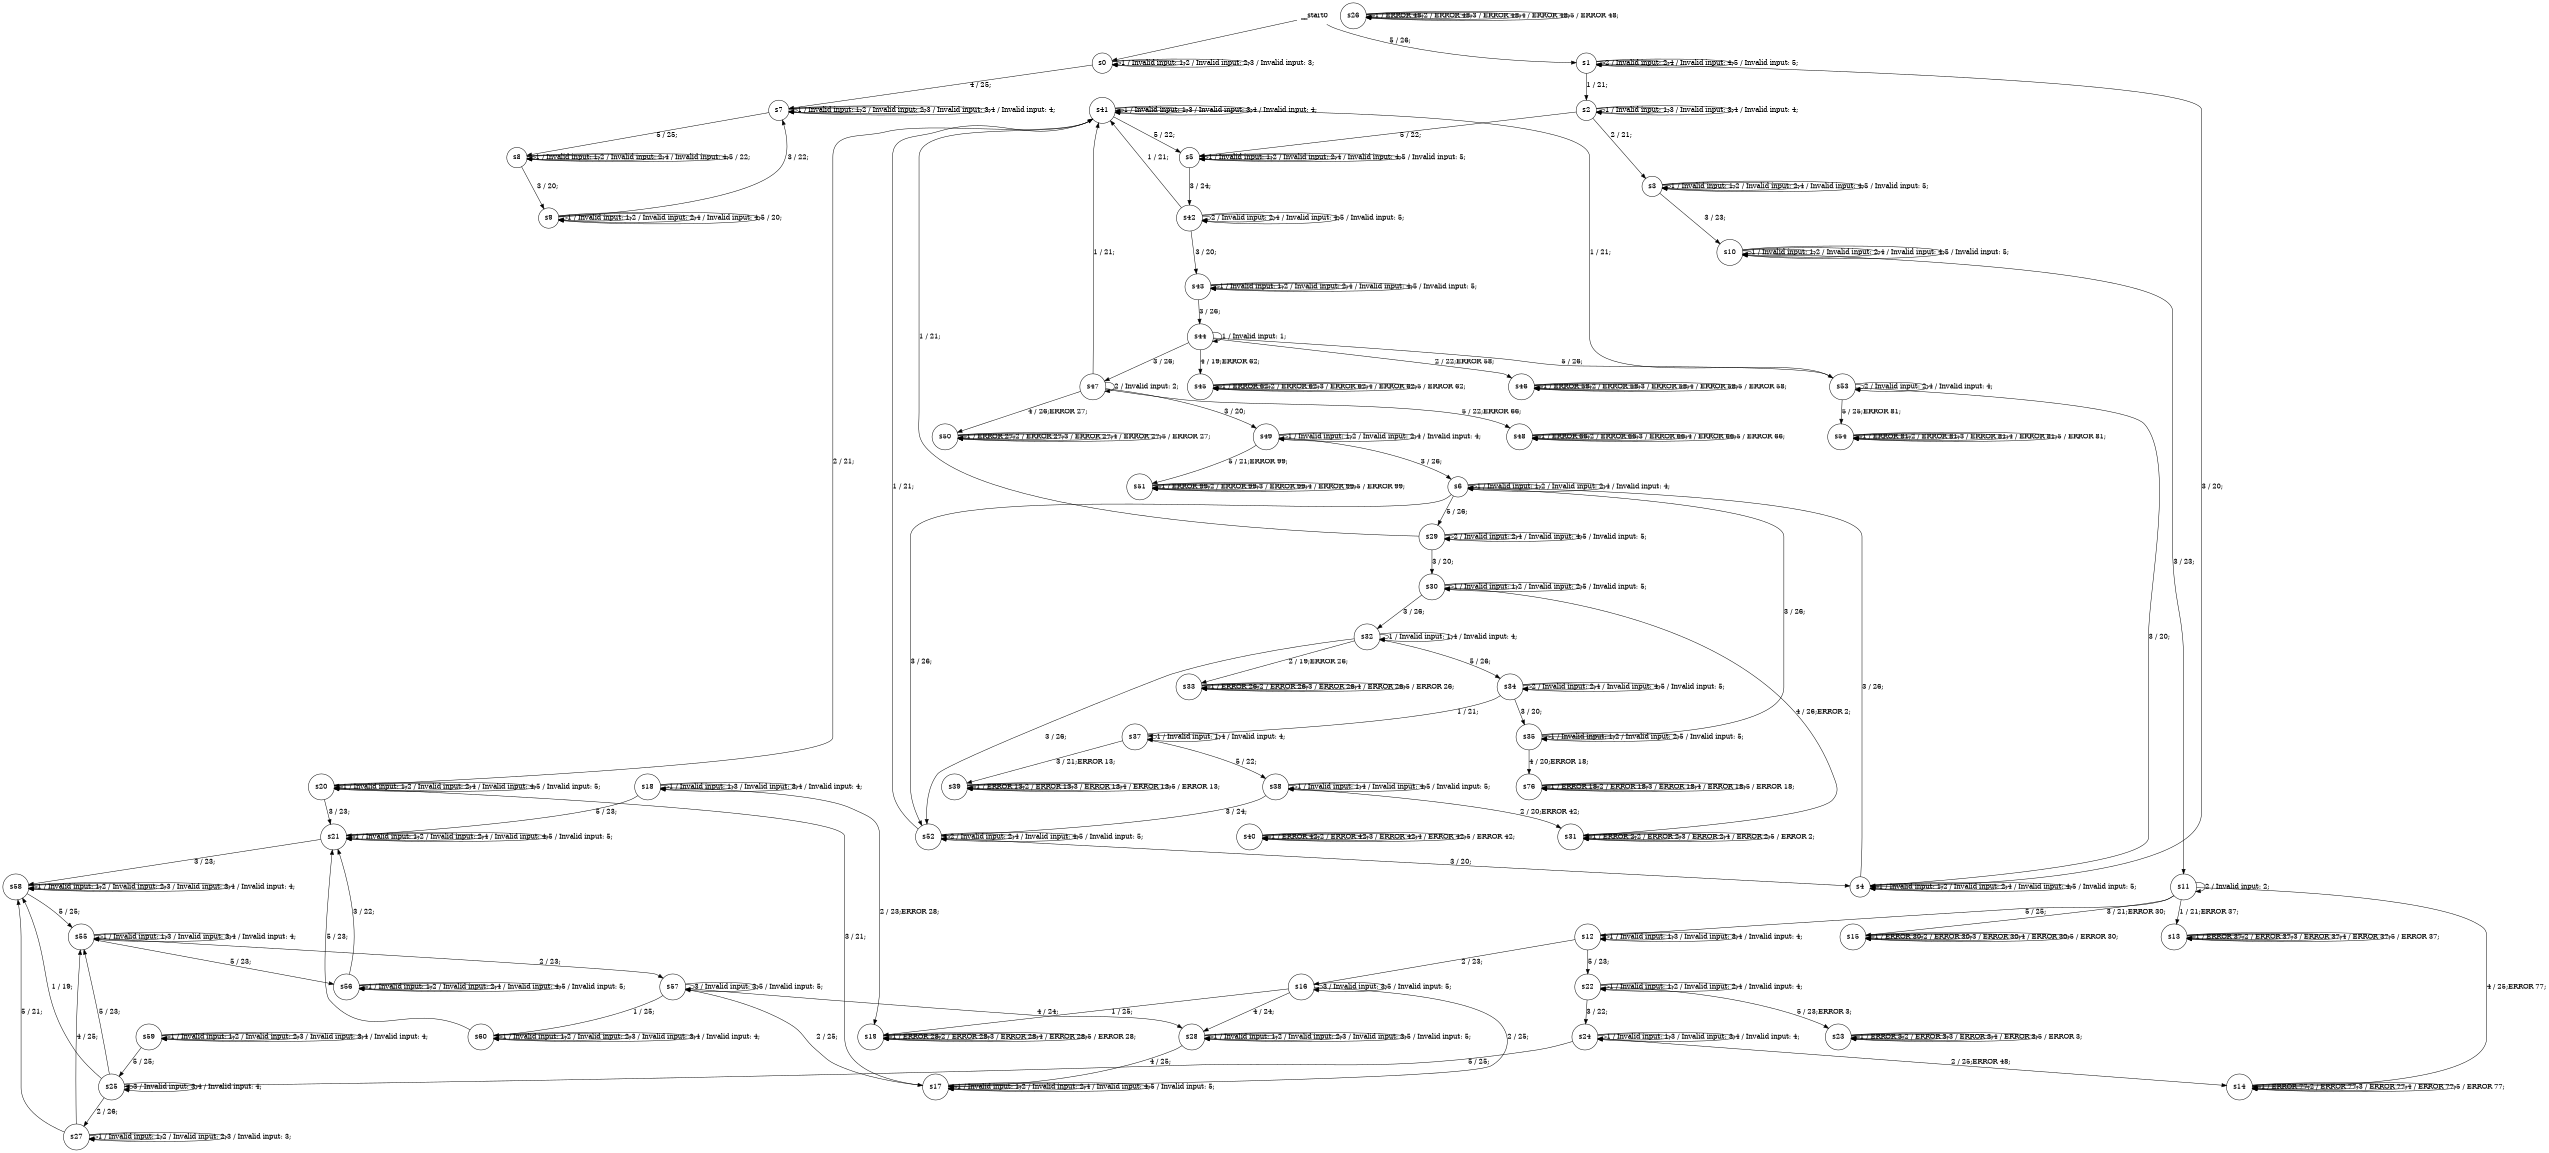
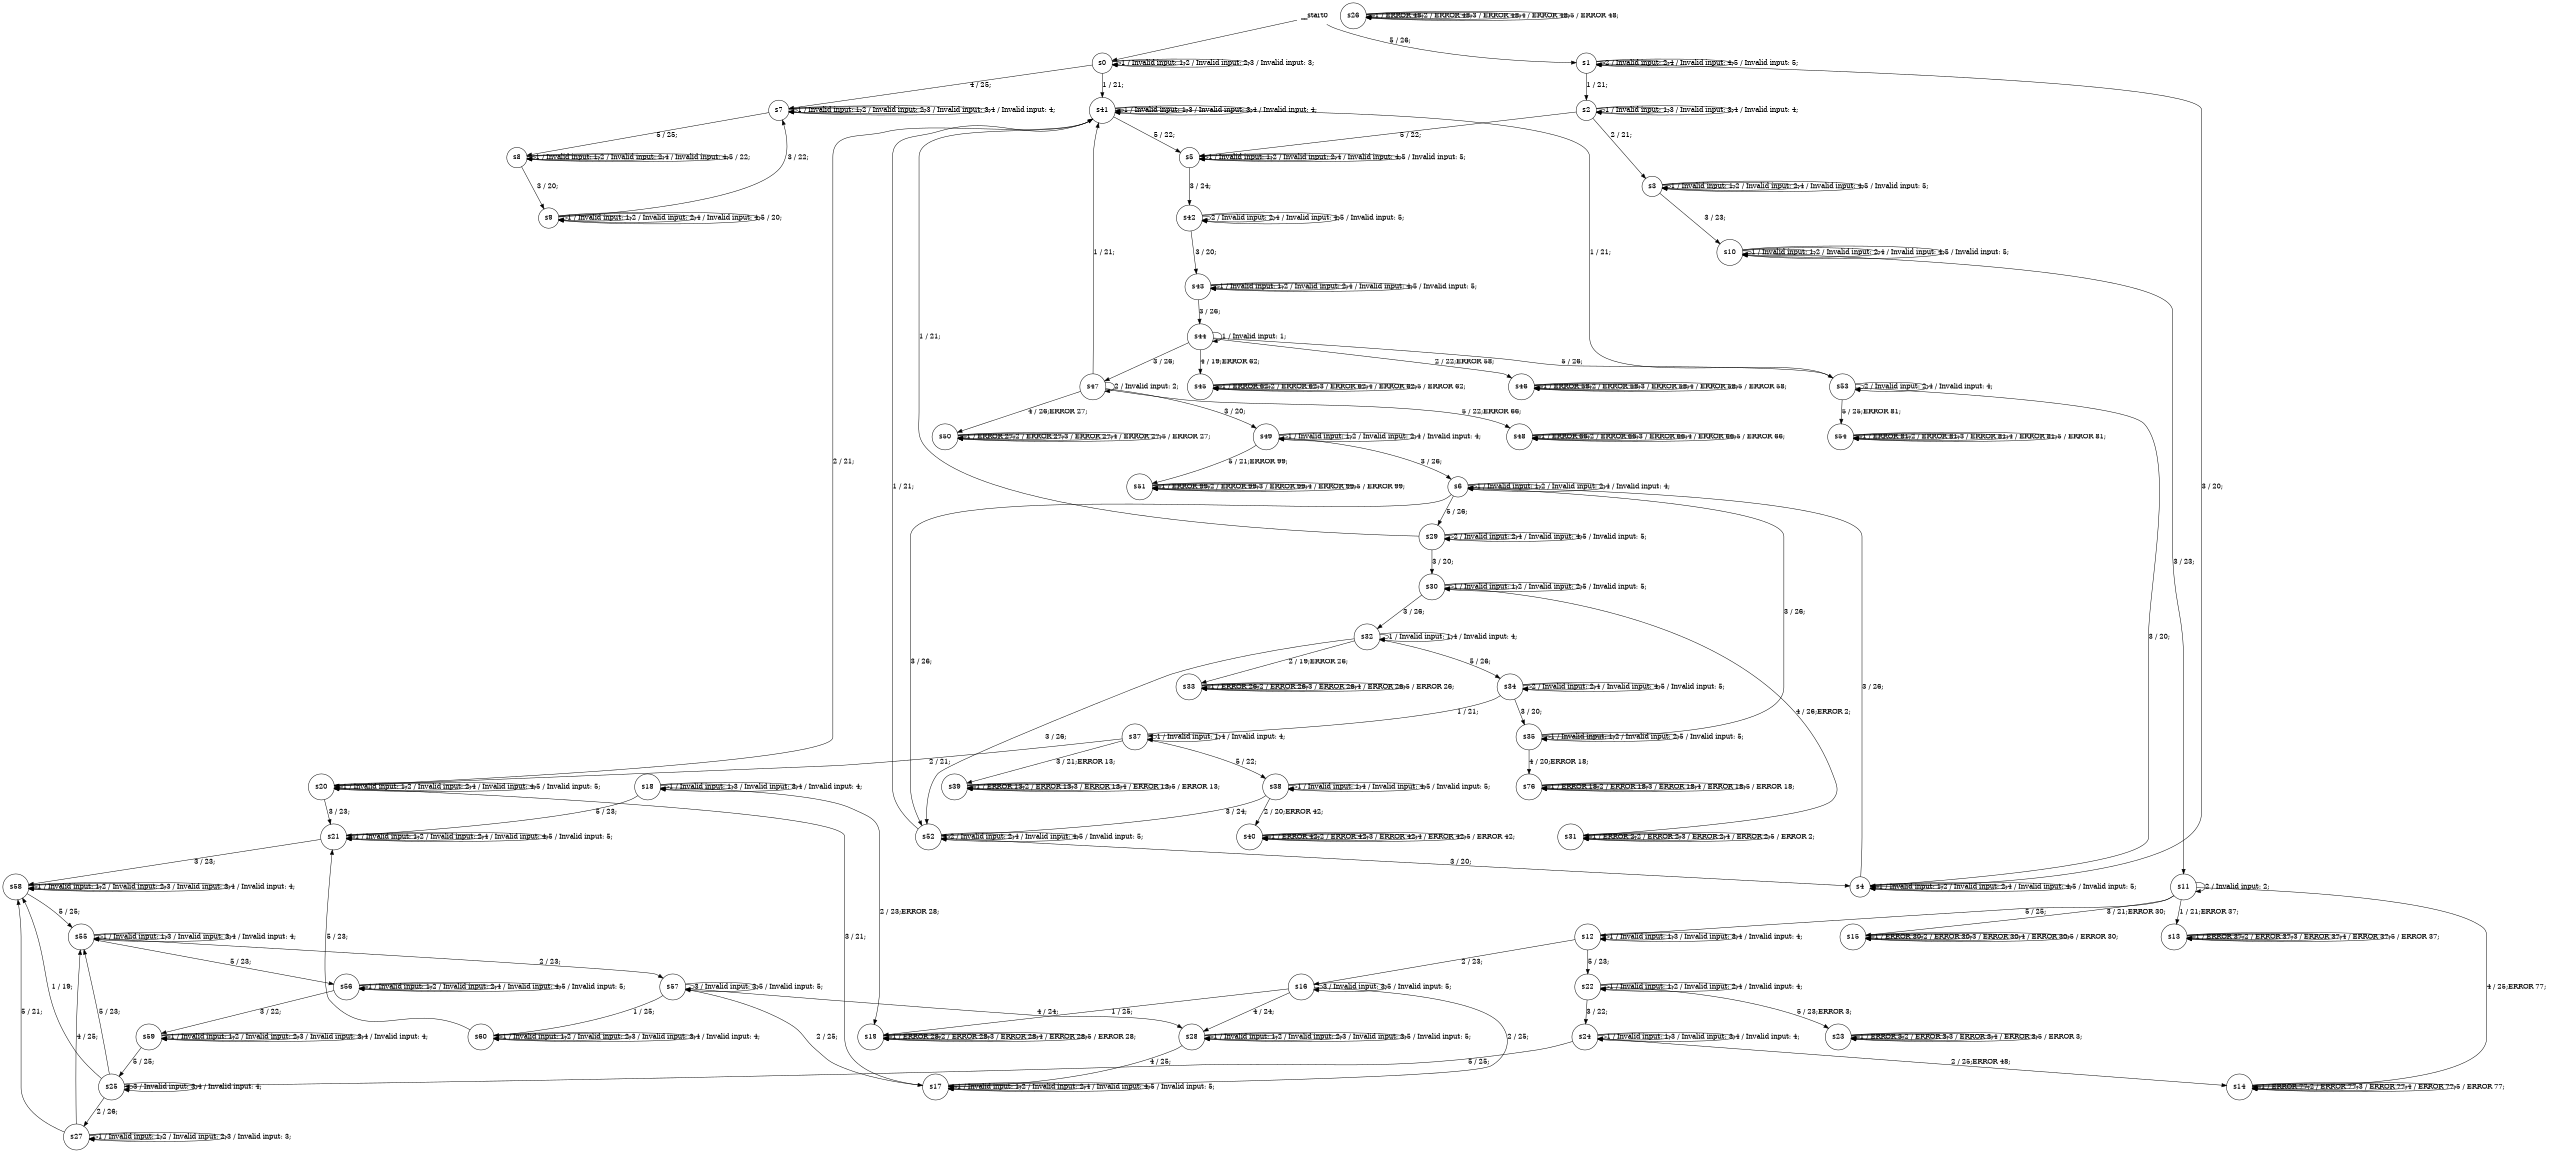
edge "s42" -> "s41": now "s0" -> "s41"
edge "s37" -> "s20": added, label "2 / 21;"
edge "s38" -> "s31": now "s38" -> "s40"
edge "s56" -> "s21": now "s56" -> "s59"
